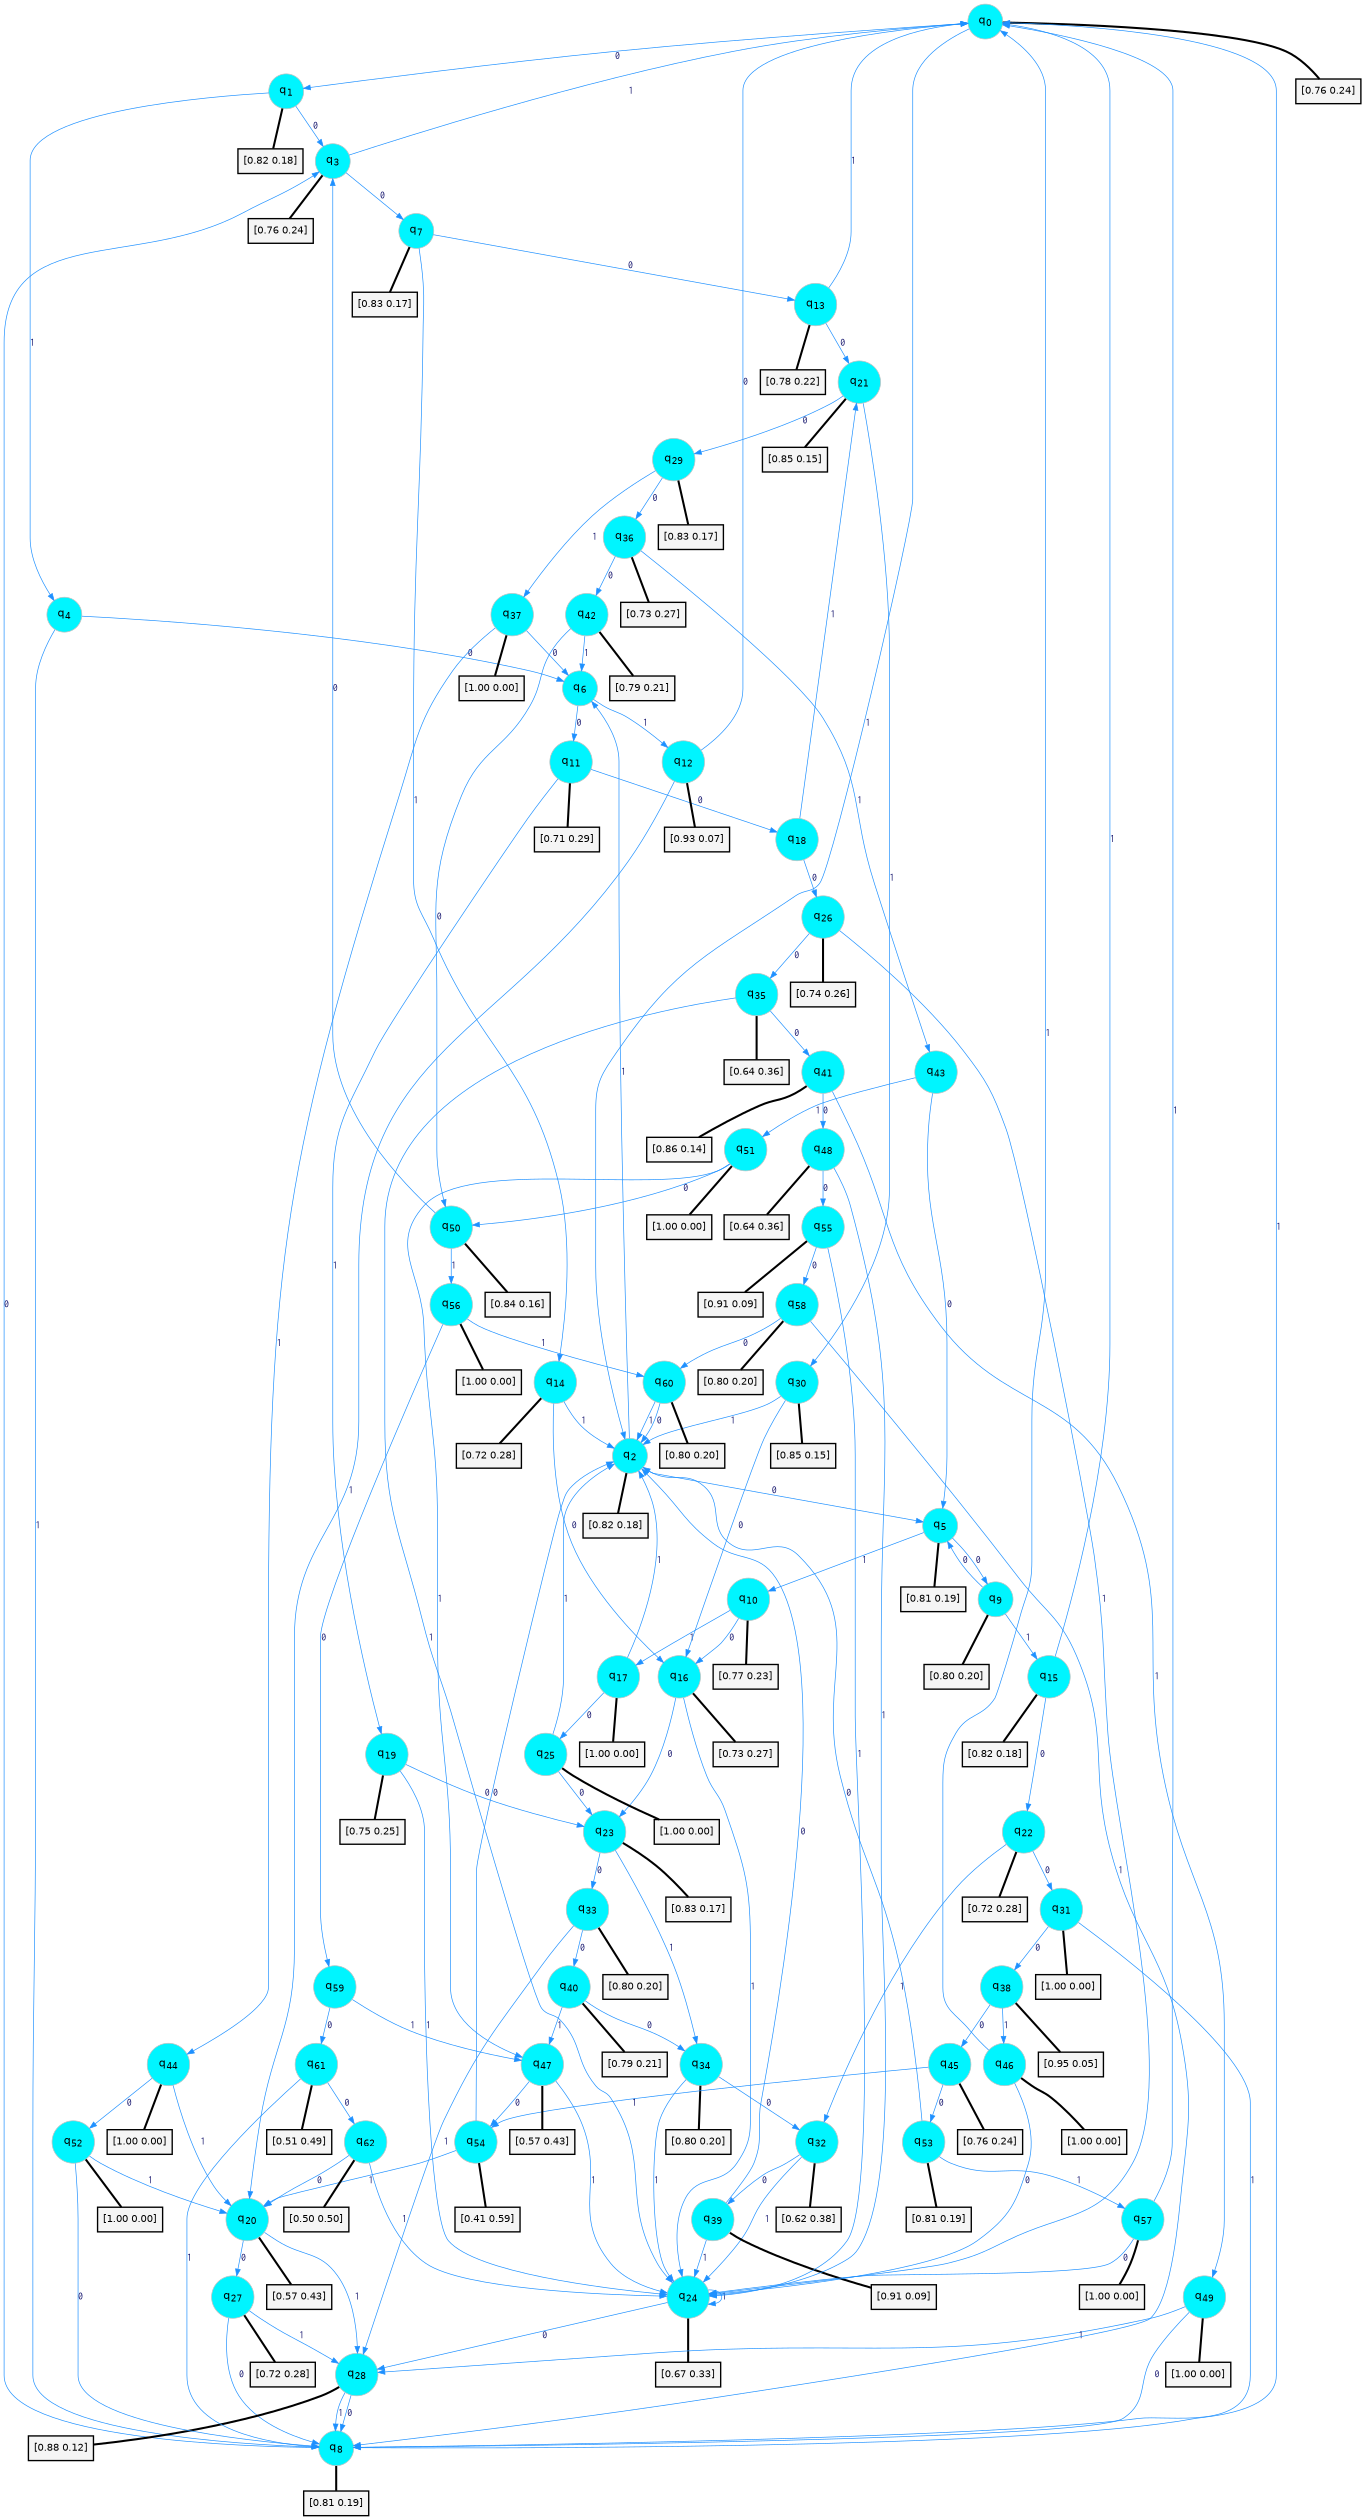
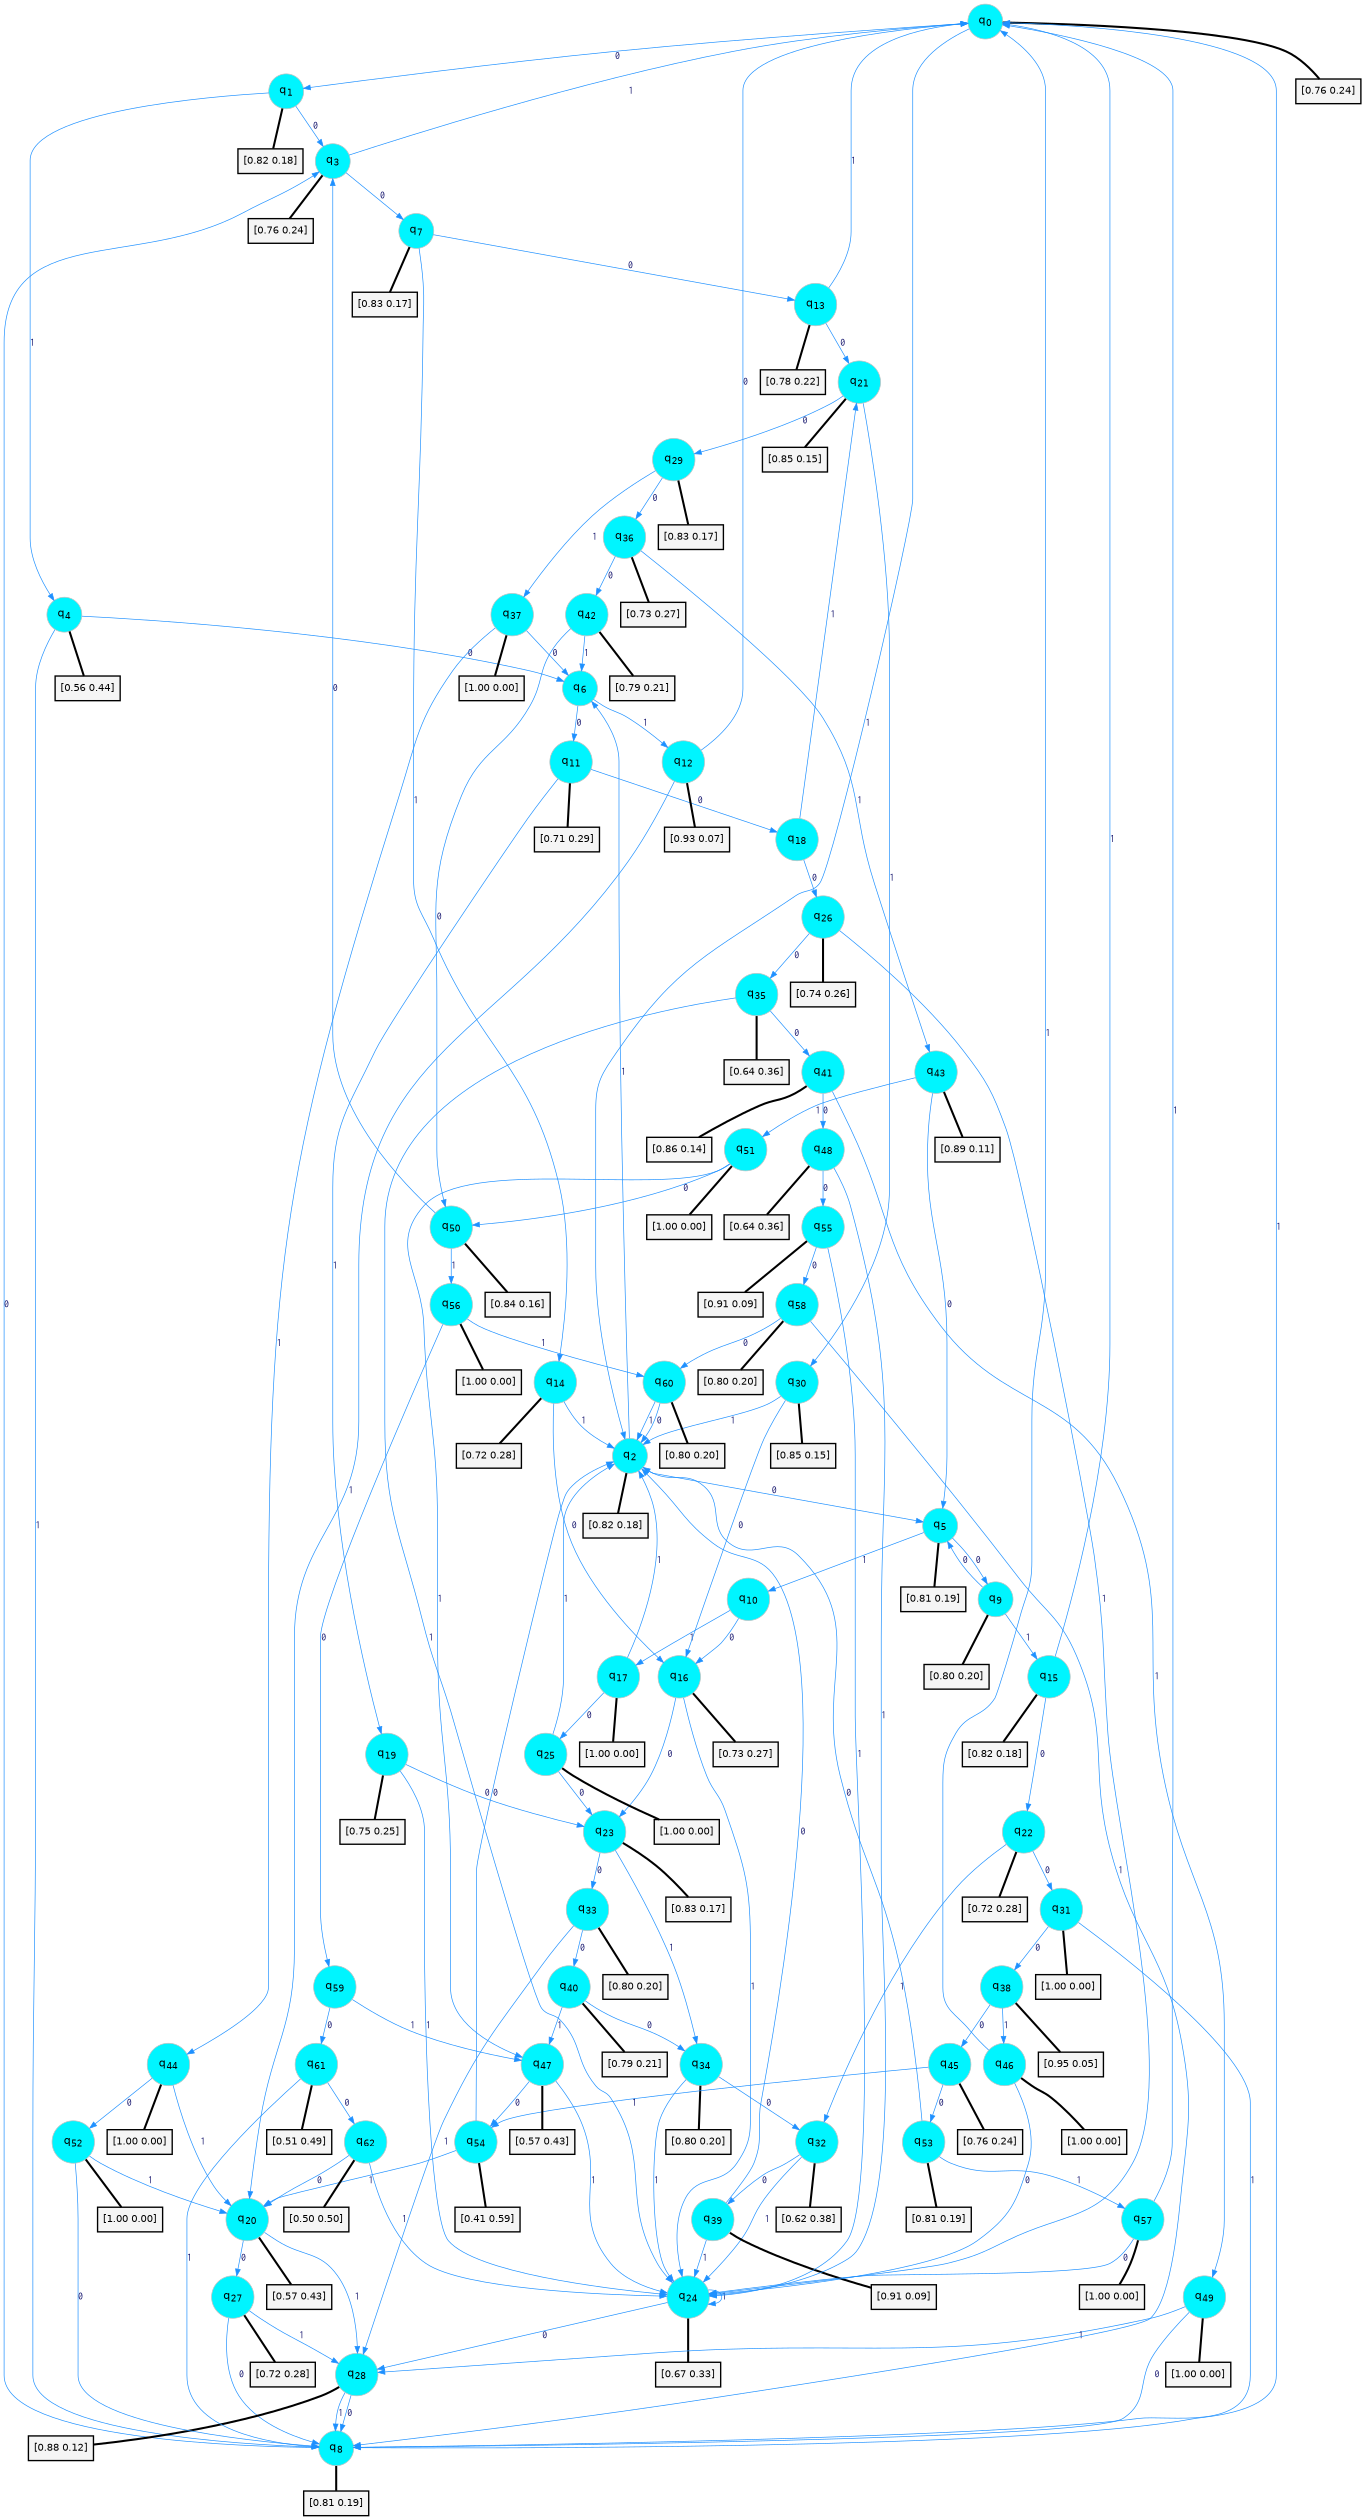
node "[0.56 0.44]": added
node "[0.89 0.11]": added
node "[0.77 0.23]": removed
